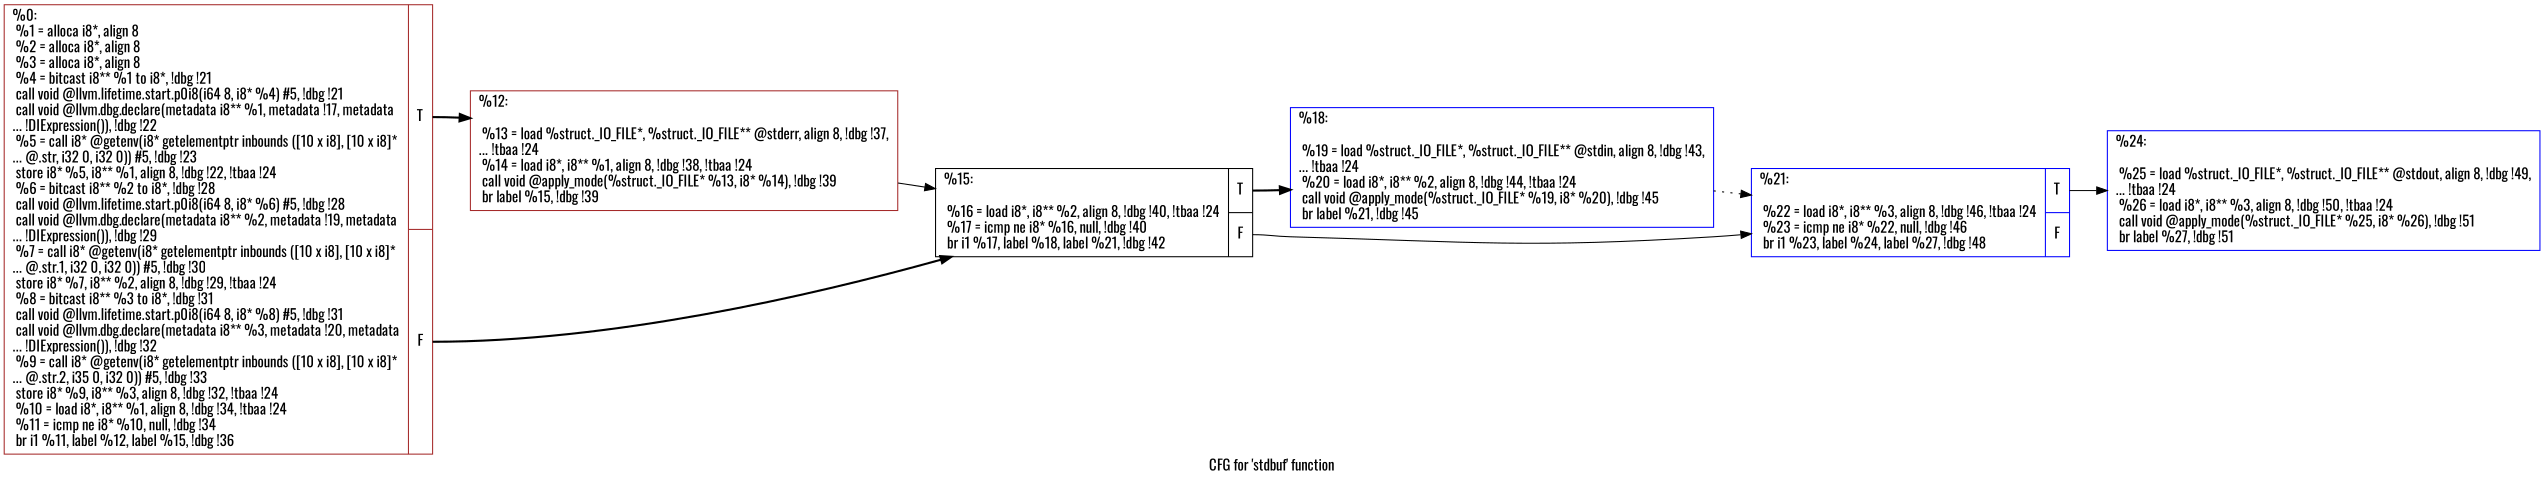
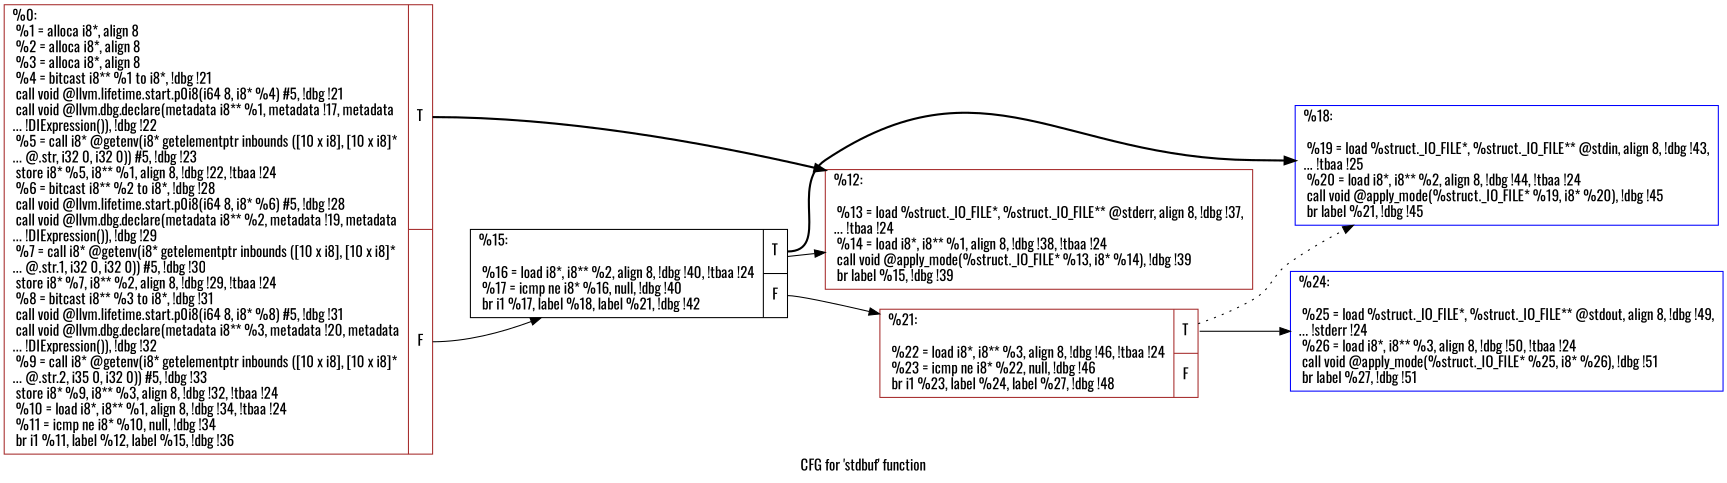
node "%18:": text "... !tbaa !24" -> "... !tbaa !25"
edge "%12:" -> "%15:": reversed
node "%24:": text "... !tbaa !24" -> "... !stderr !24"
edge "%18:" -> "%21:": reversed
node "%21:": color blue -> brown
edge "%0:" -> "%15:": style bold -> solid
